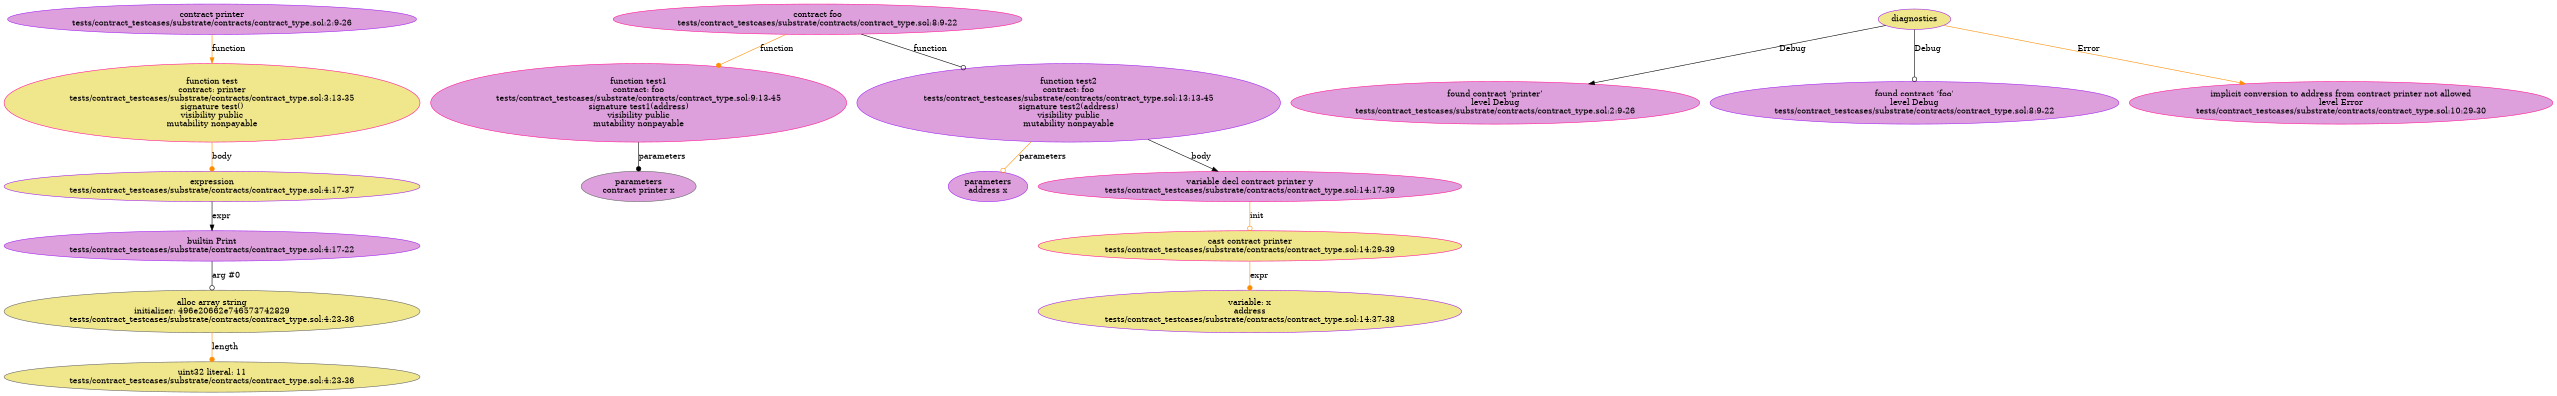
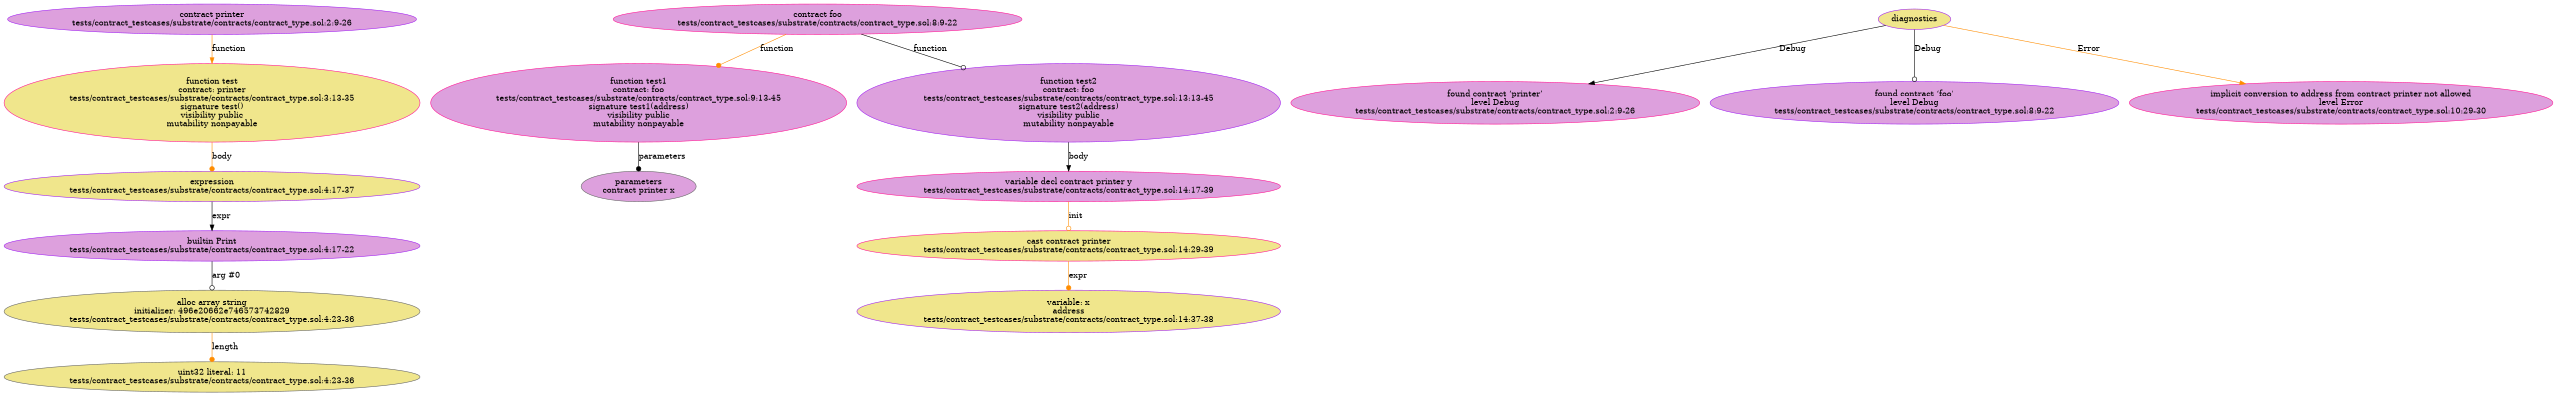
node "parameters address x": removed
